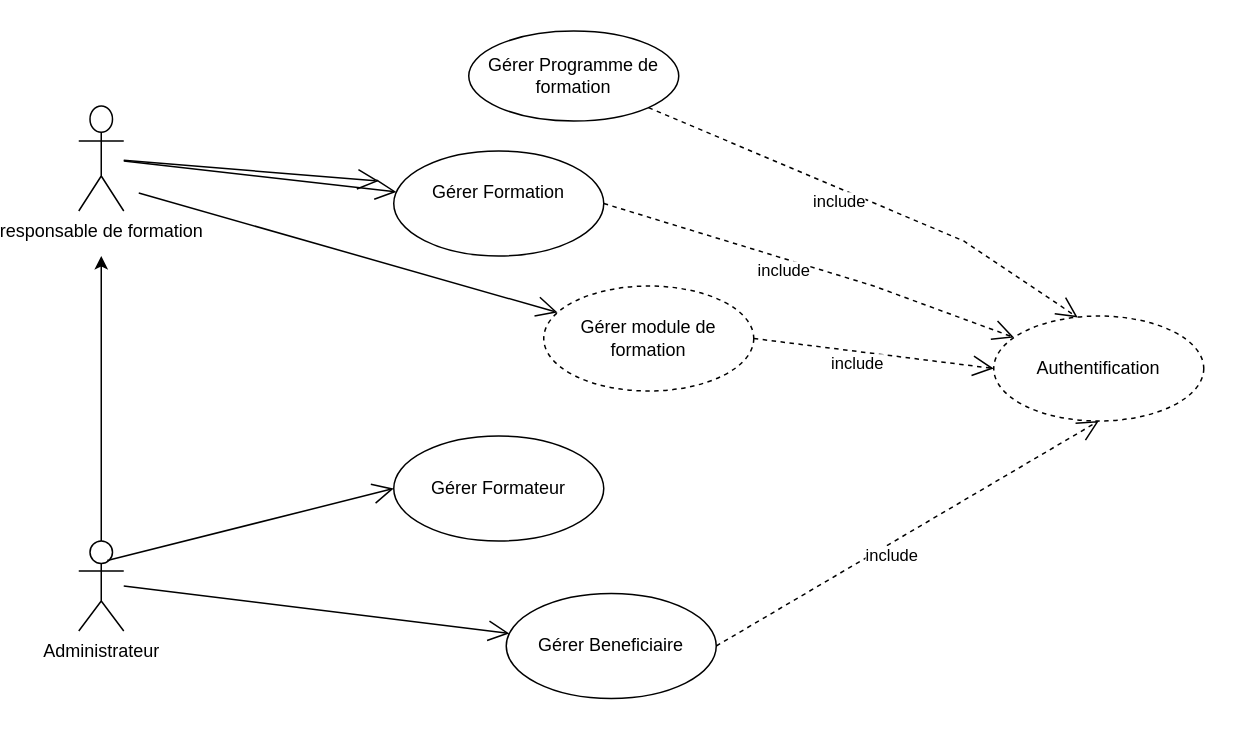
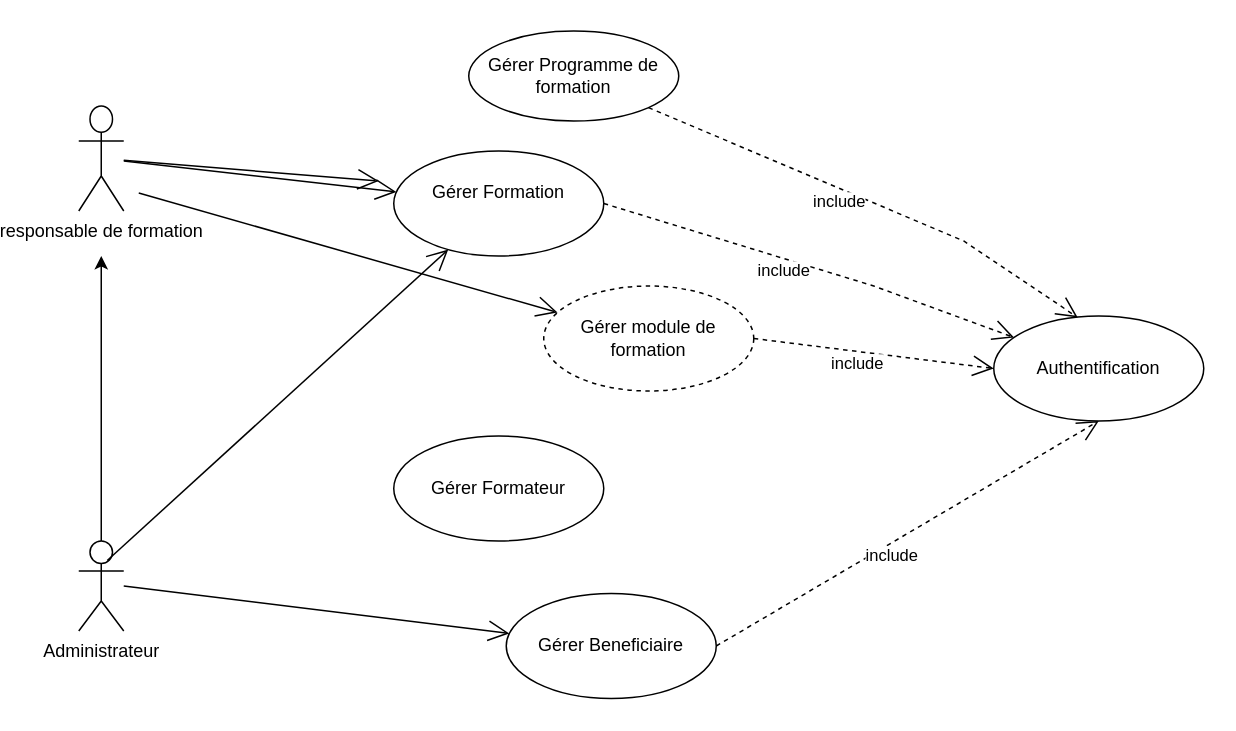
node "Authentification": style dashed -> solid
edge "Administrateur" -> "Gérer Formateur": now "Administrateur" -> "Gérer Formation"
